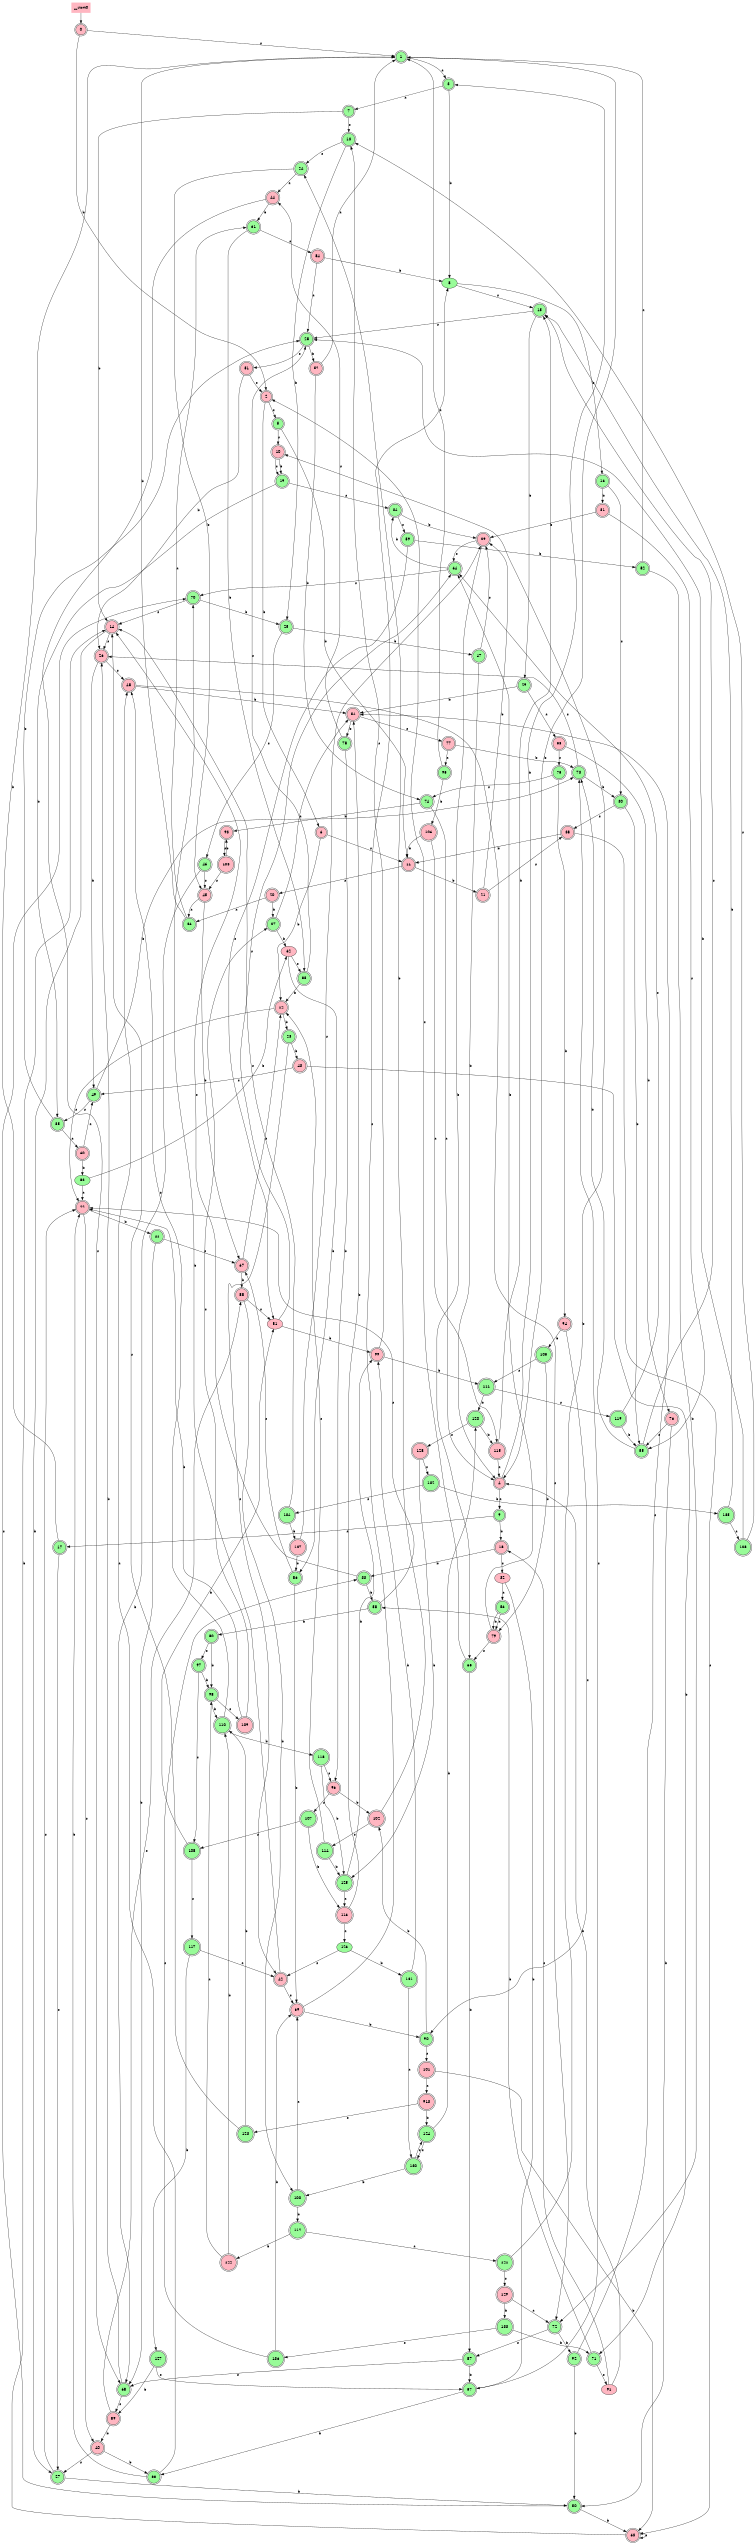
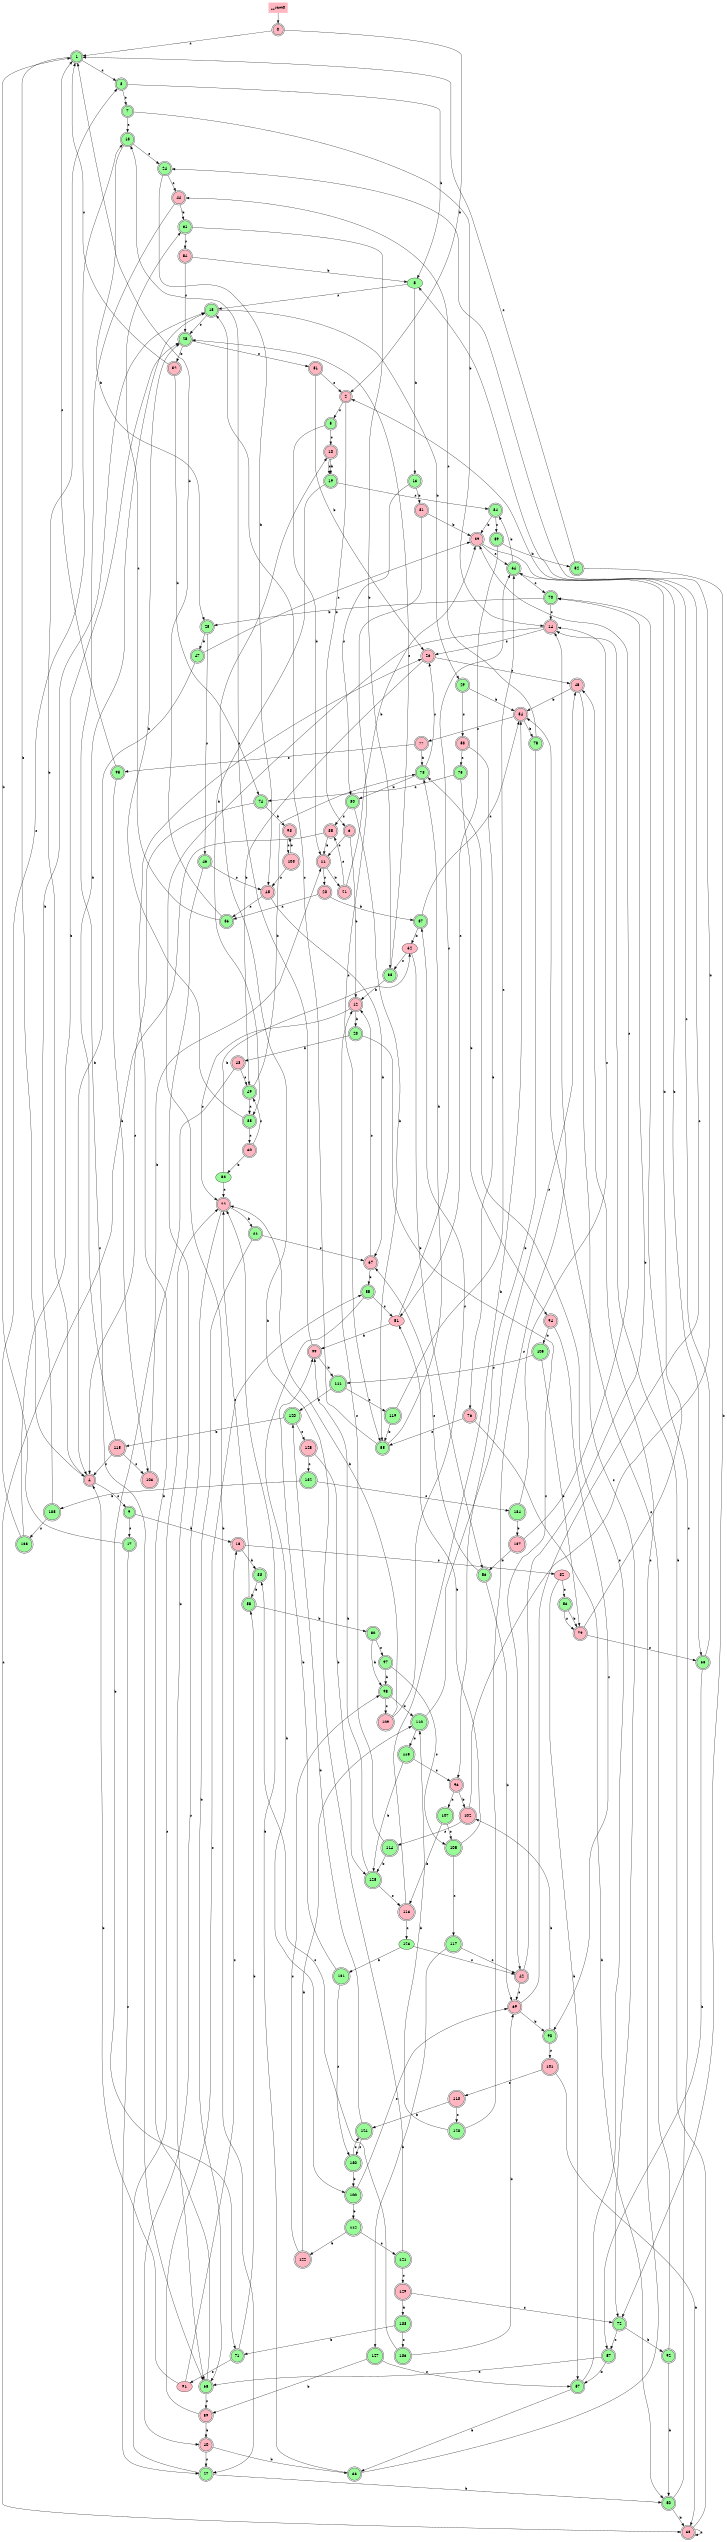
edge "33" -> "14": removed, label "a"
edge "106" -> "115": reversed
node "88": fillcolor lightpink -> palegreen
node "913": label "913" -> "113"
